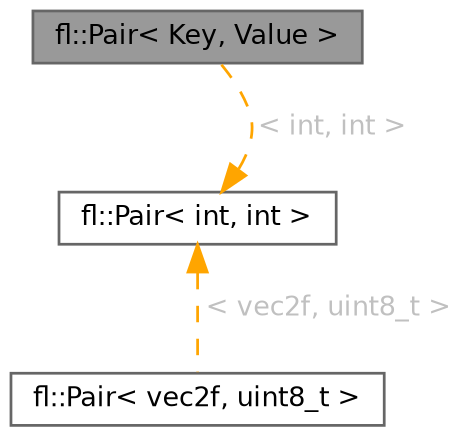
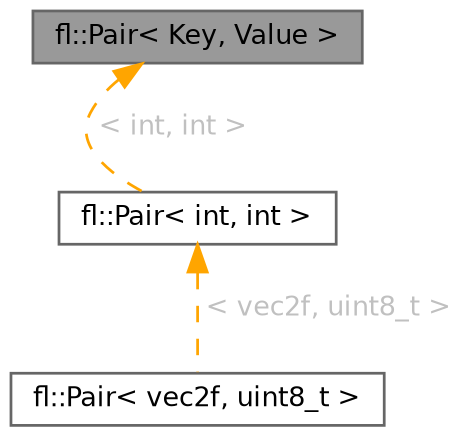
edge "fl::Pair< Key, Value >" -> "fl::Pair< int, int >": reversed
